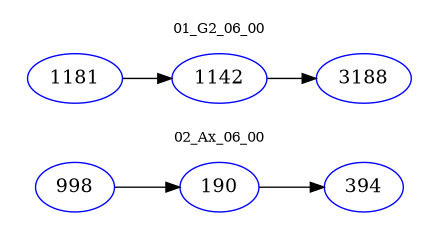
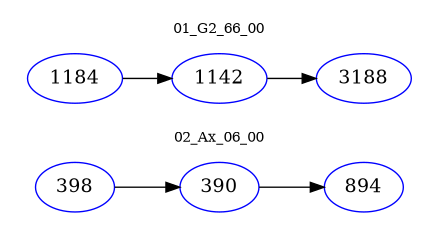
cluster "01_G2_06_00": label "01_G2_06_00" -> "01_G2_66_00"
node "1181": label "1181" -> "1184"
node "998": label "998" -> "398"
node "190": label "190" -> "390"
node "394": label "394" -> "894"
